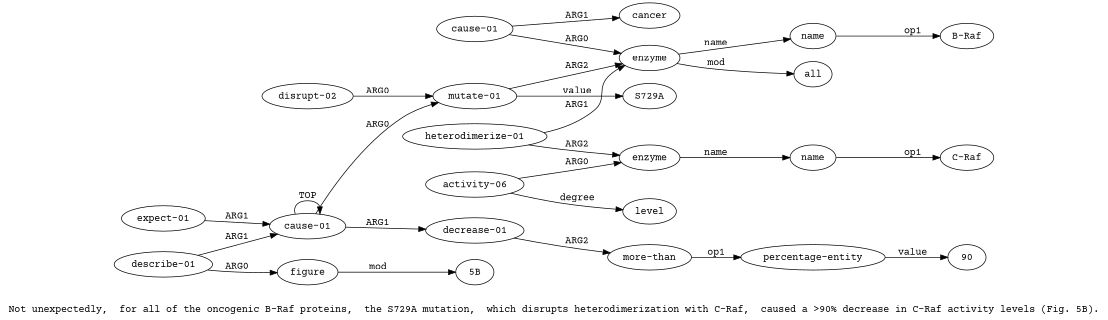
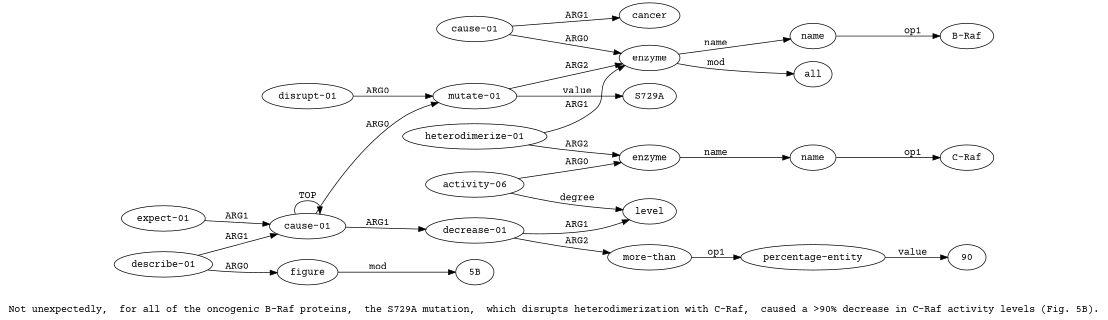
node "disrupt-02": label "disrupt-02" -> "disrupt-01"
edge "decrease-01" -> "level": added, label "ARG1"
